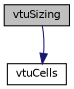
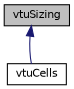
edge "vtuSizing" -> "vtuCells": reversed
